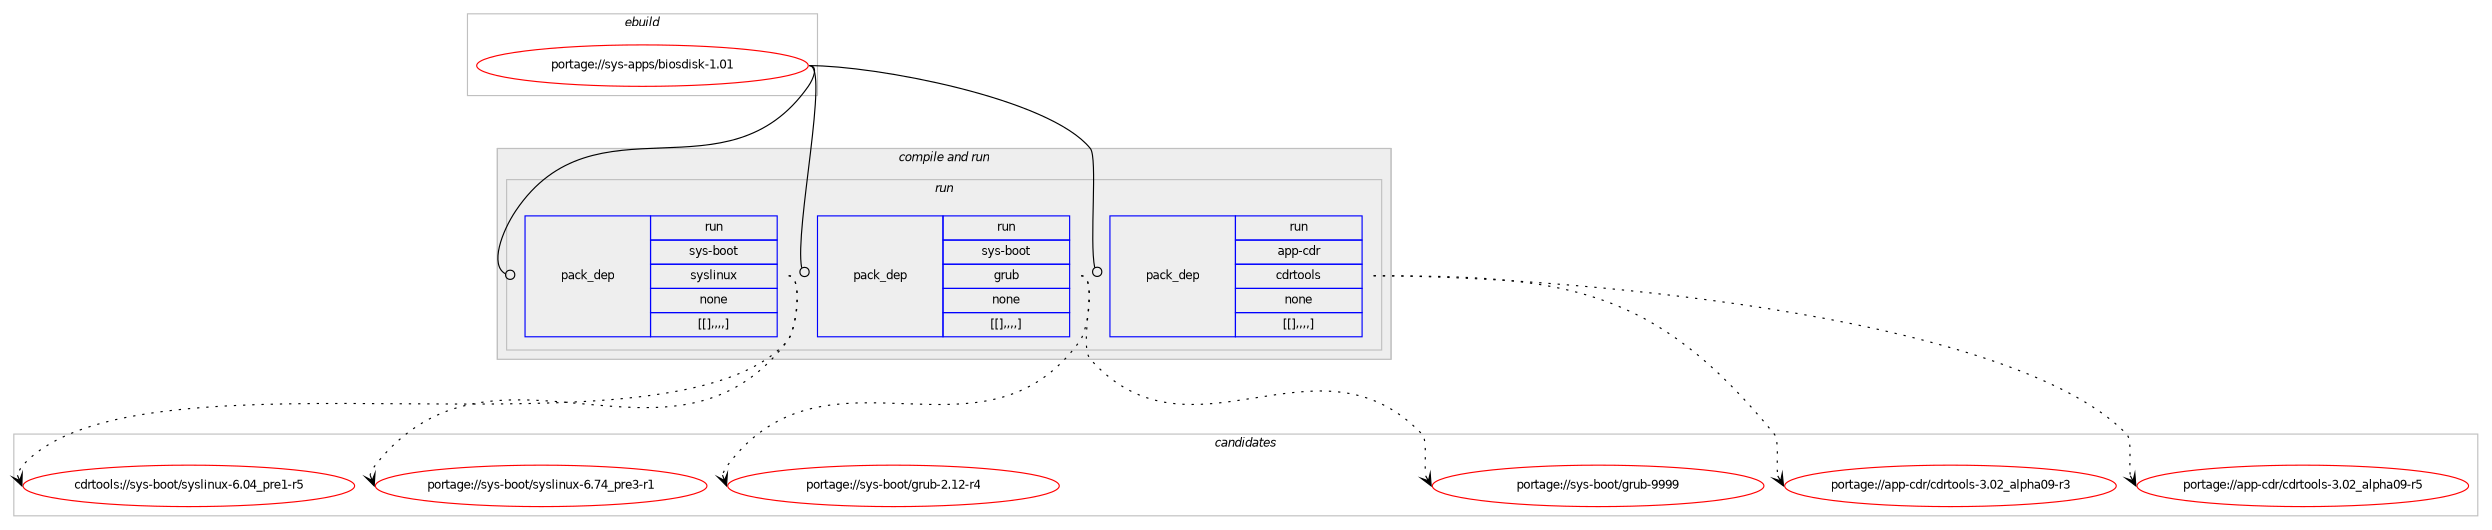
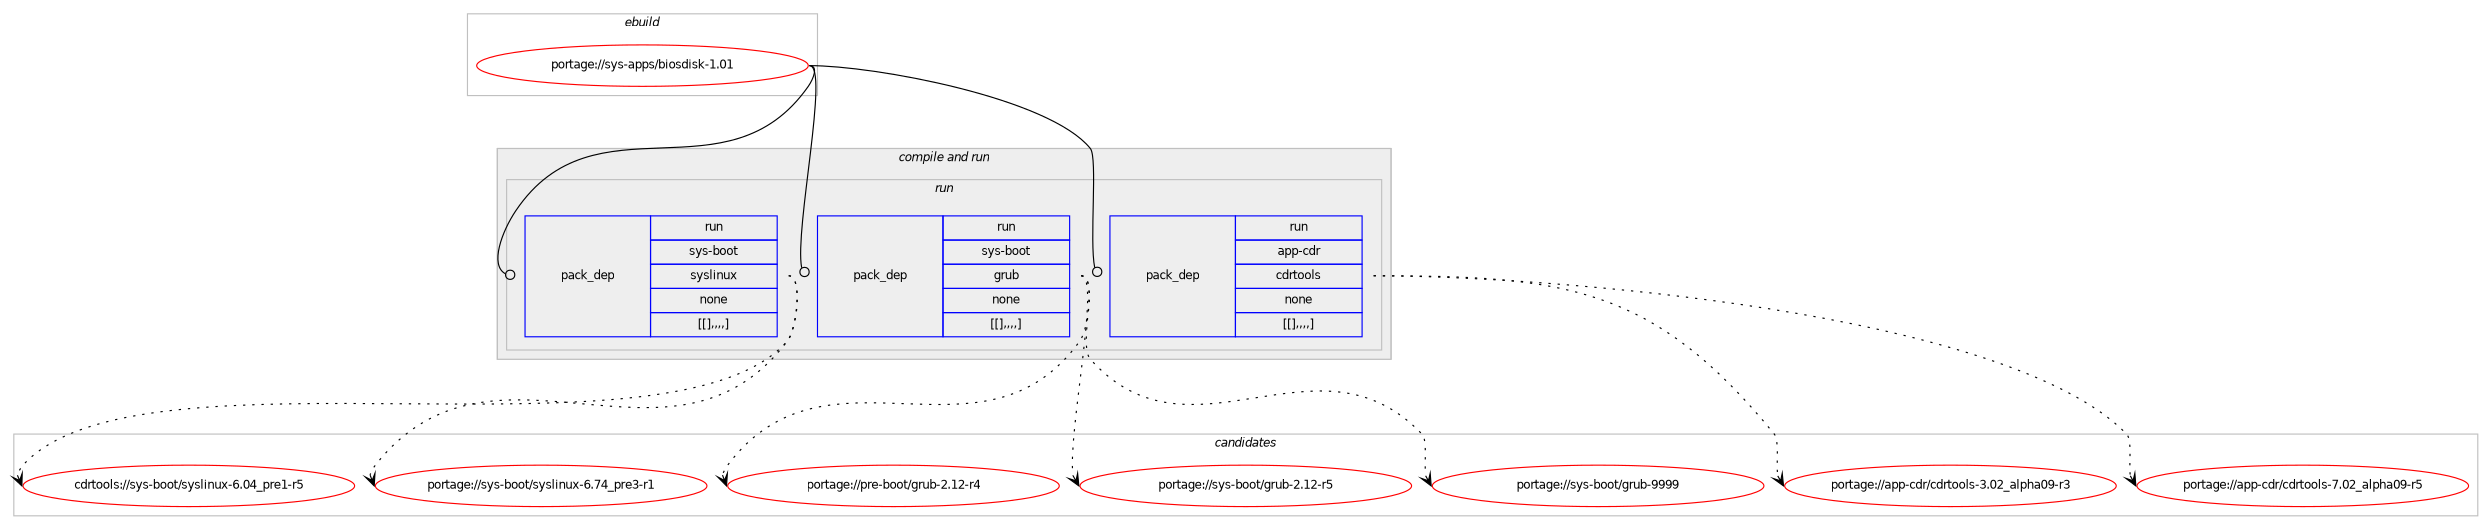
node "portage://sys-boot/grub-2.12-r4": label "portage://sys-boot/grub-2.12-r4" -> "portage://pre-boot/grub-2.12-r4"
node "portage://sys-boot/grub-2.12-r5": added
node "portage://app-cdr/cdrtools-3.02_alpha09-r5": label "portage://app-cdr/cdrtools-3.02_alpha09-r5" -> "portage://app-cdr/cdrtools-7.02_alpha09-r5"
